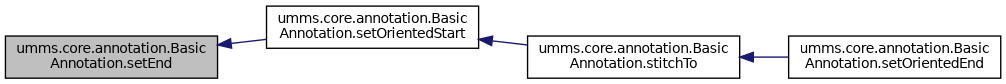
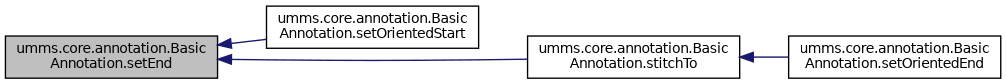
edge "umms.core.annotation.Basic Annotation.stitchTo" -> "umms.core.annotation.Basic Annotation.setOrientedStart": now "umms.core.annotation.Basic Annotation.stitchTo" -> "umms.core.annotation.Basic Annotation.setEnd"
